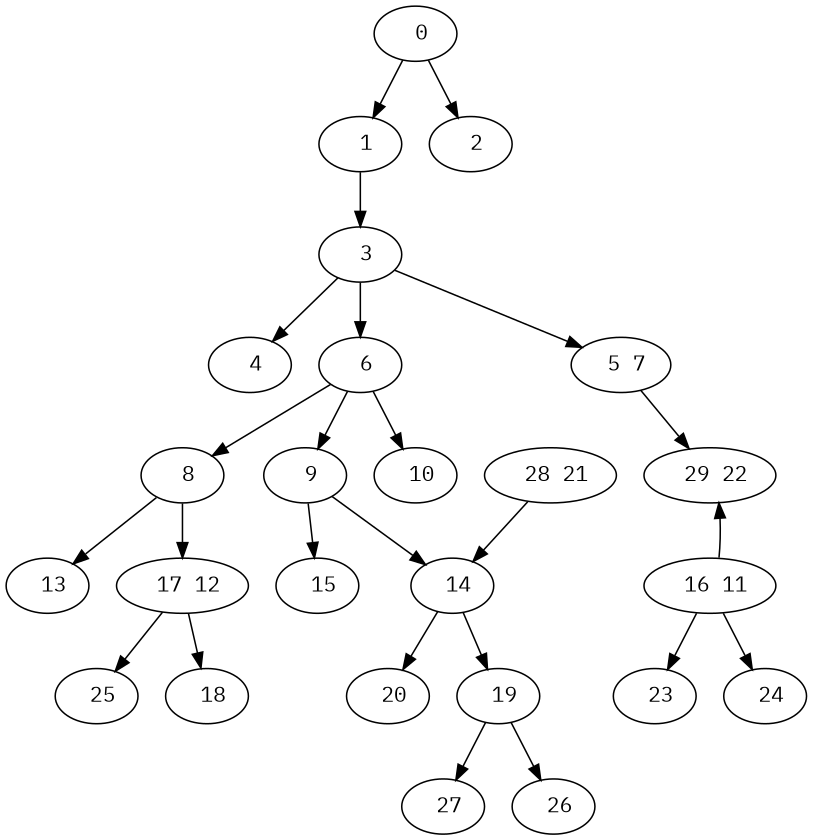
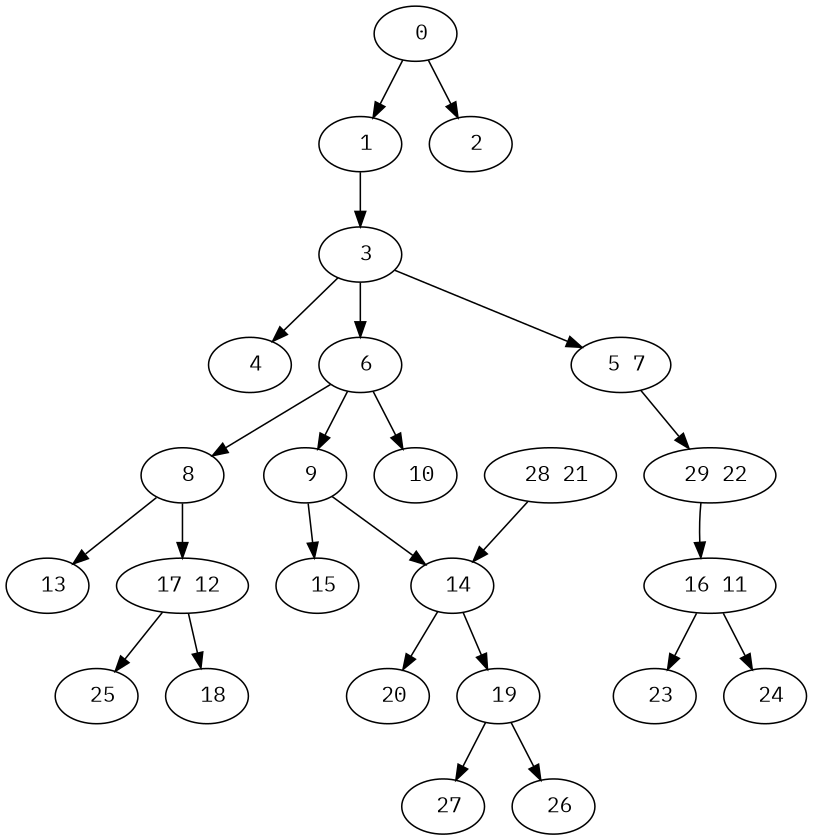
edge "16 11" -> "29 22": reversed
